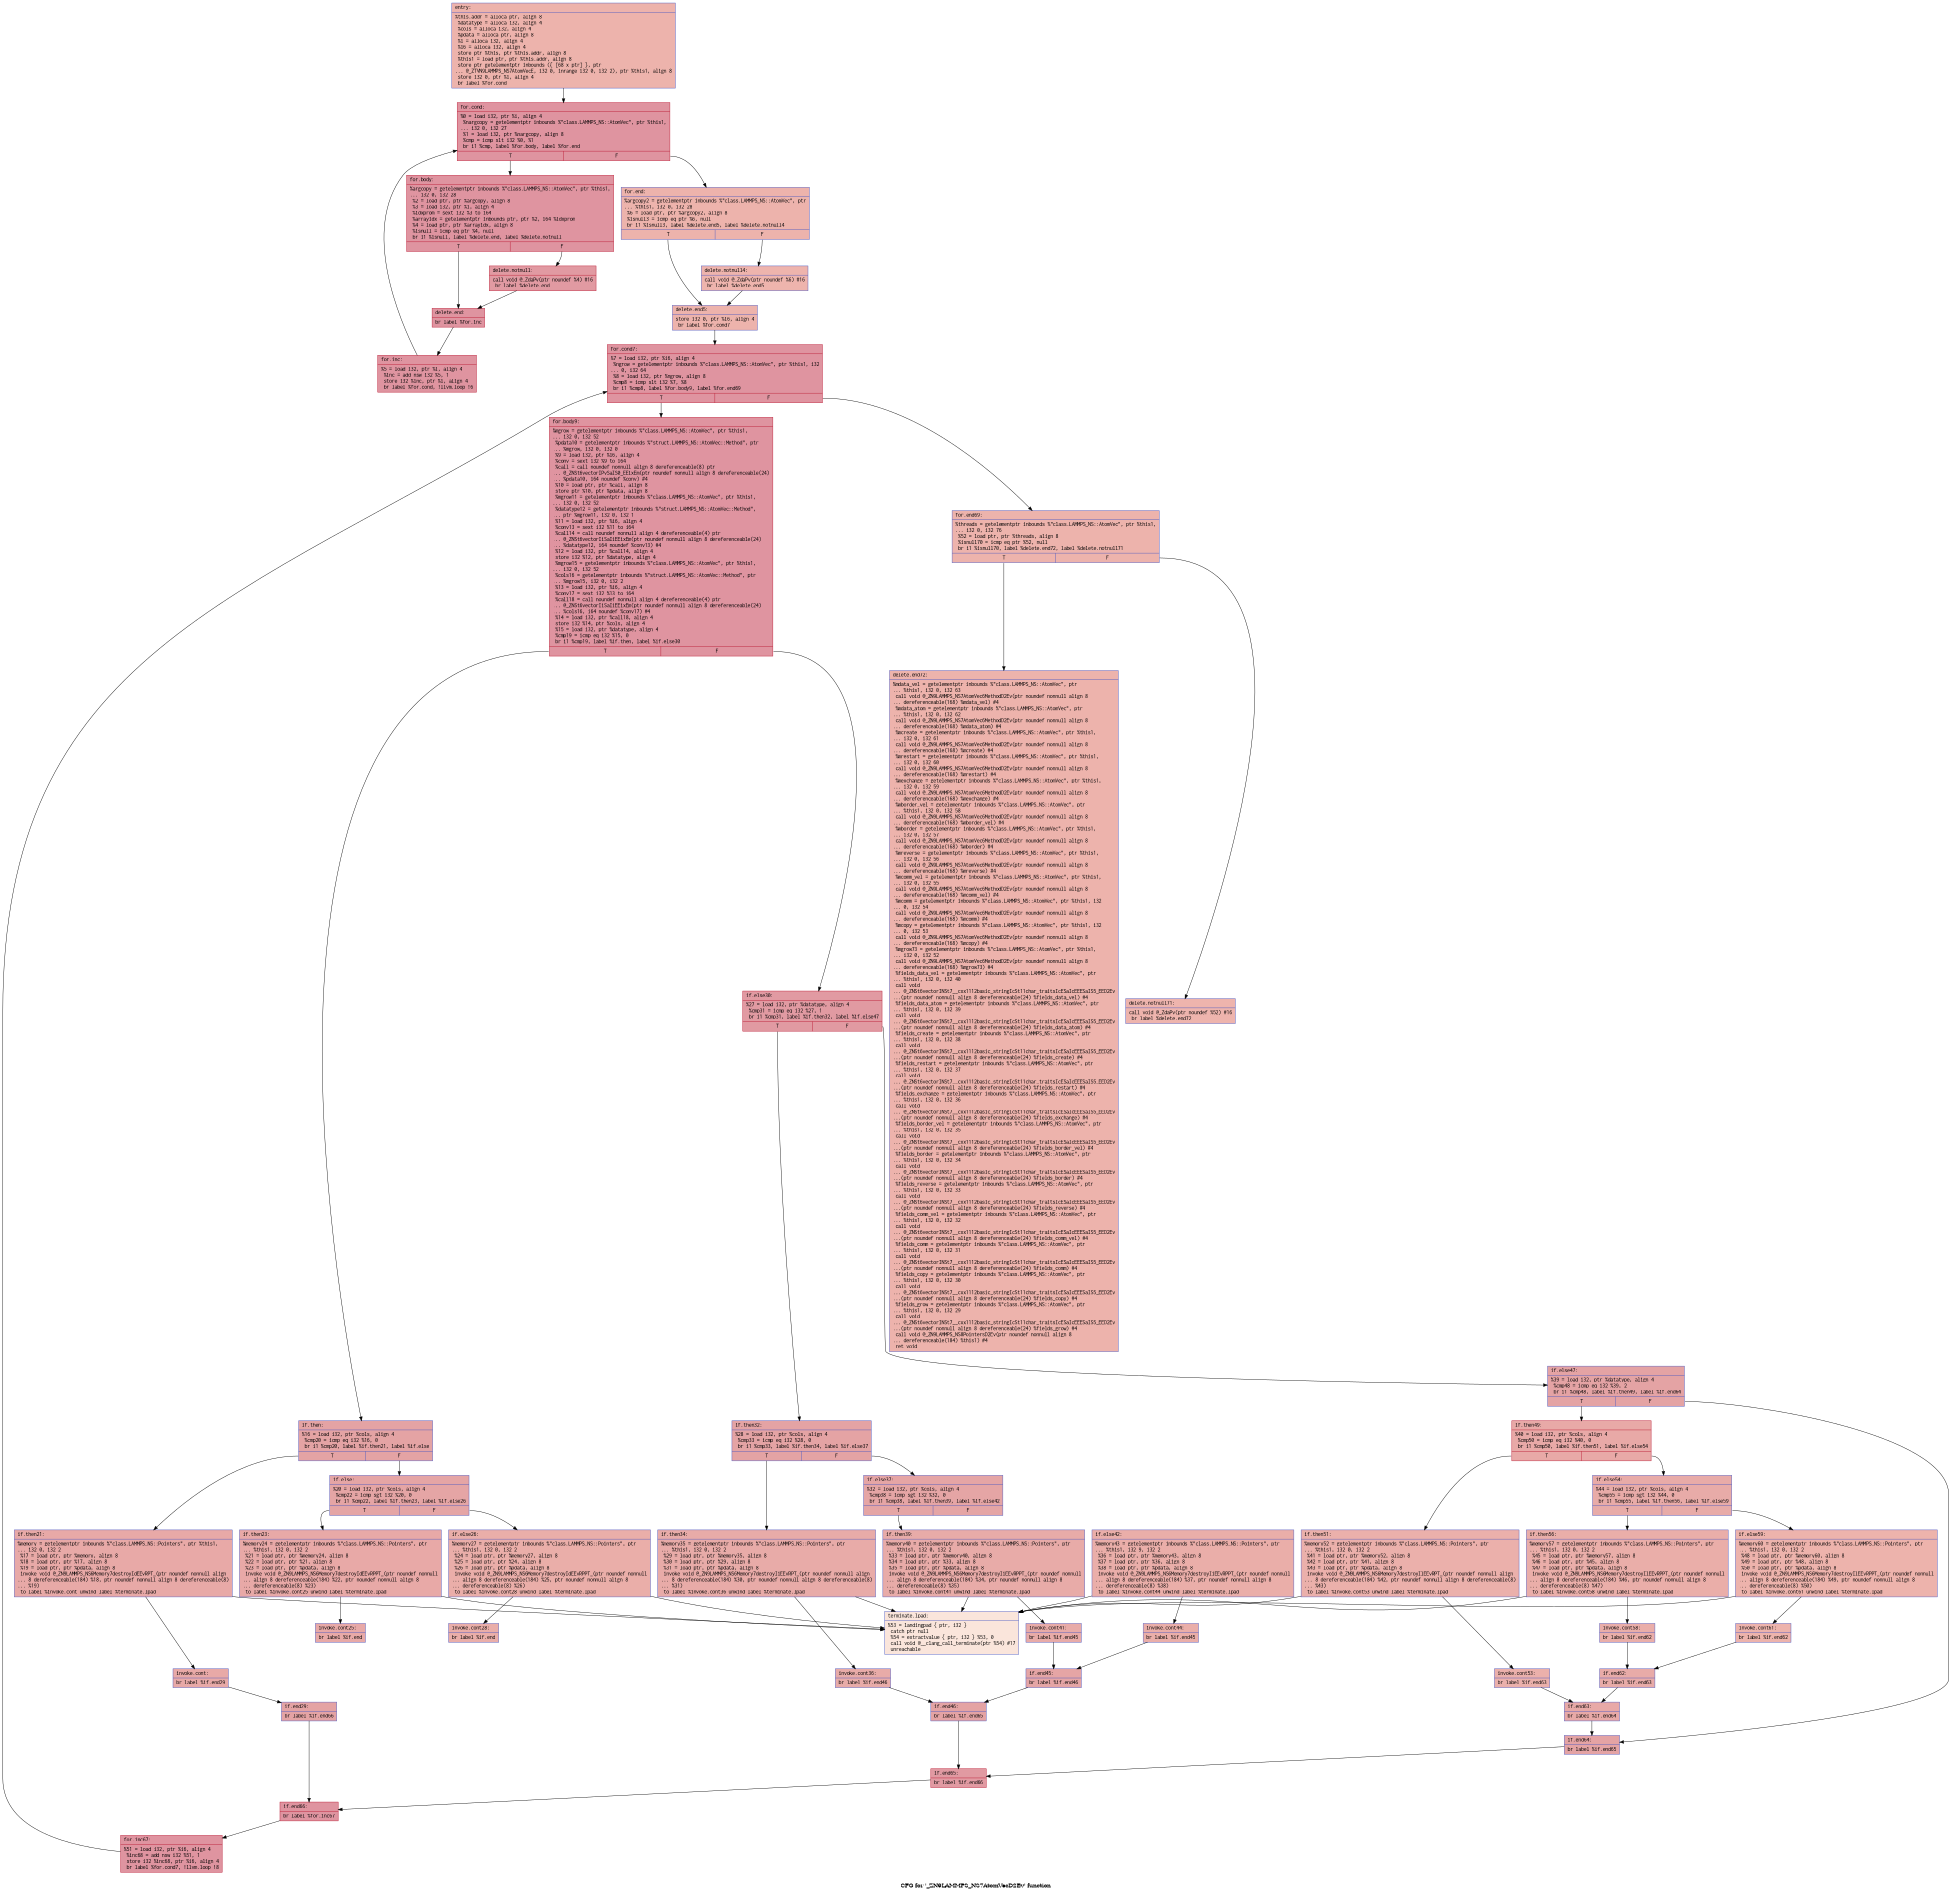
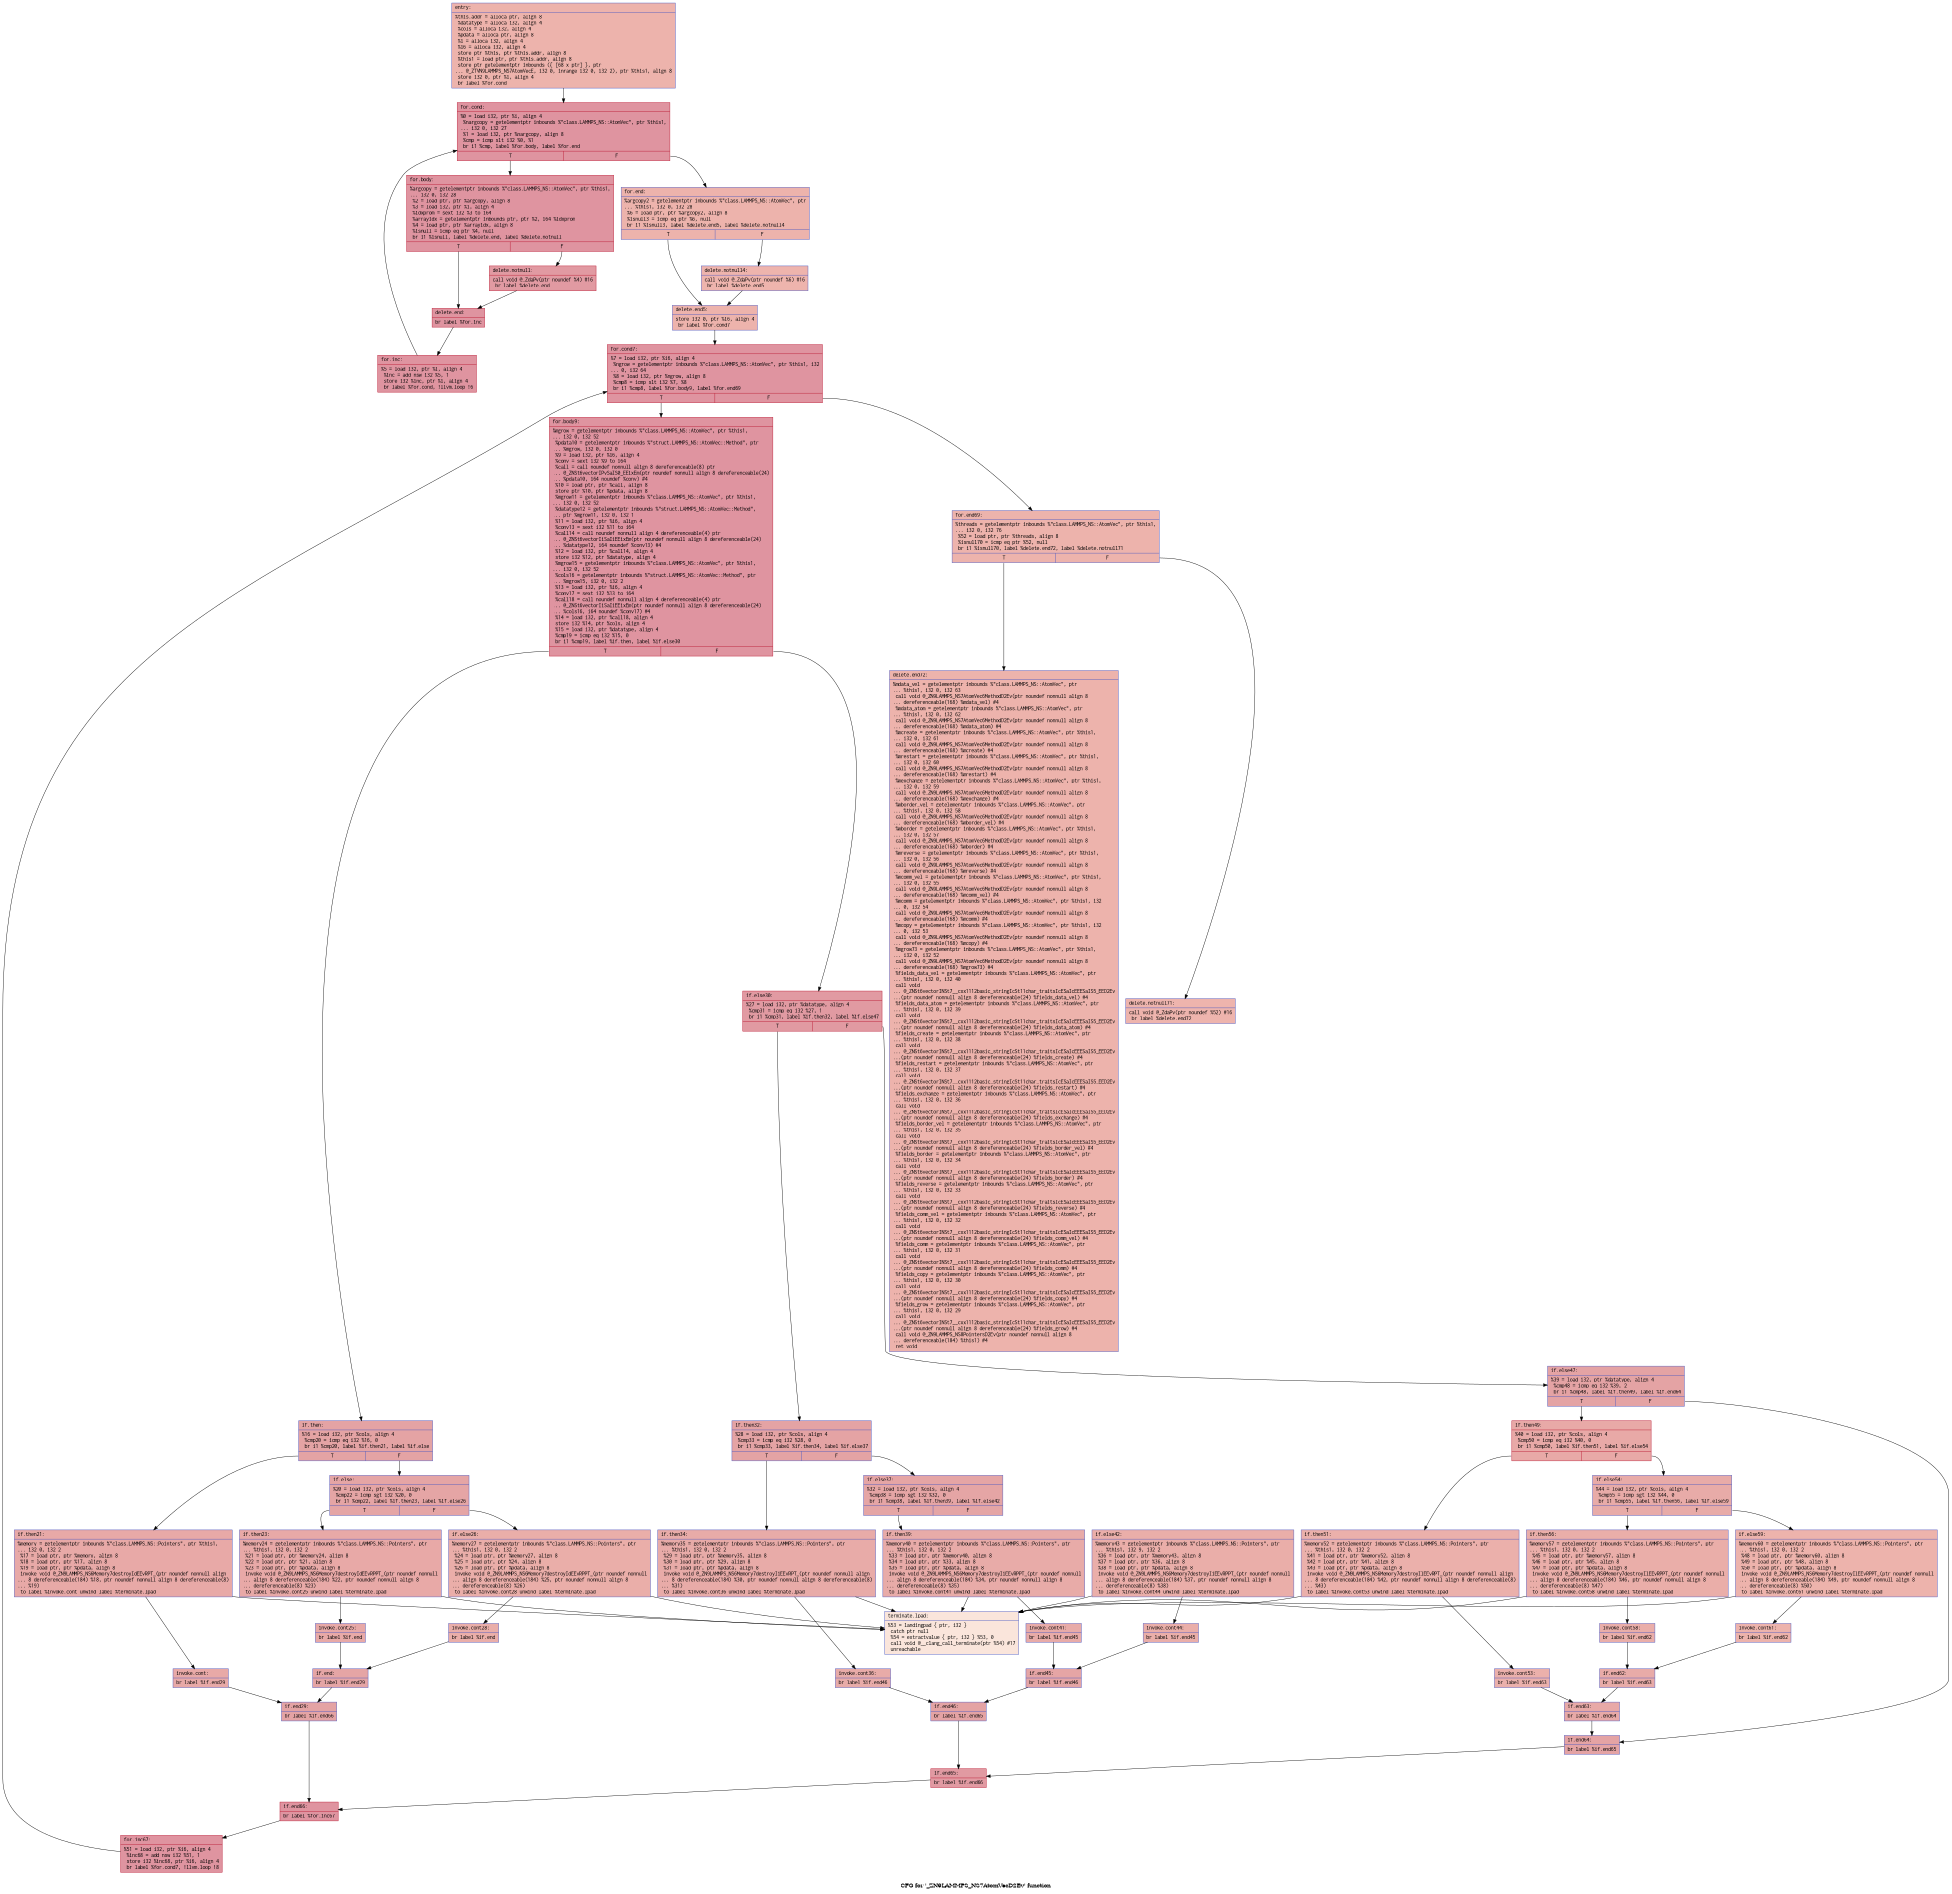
node "if.end:": added
